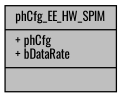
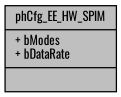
node "phCfg_EE_HW_SPIM": text "+ phCfg" -> "+ bModes"
